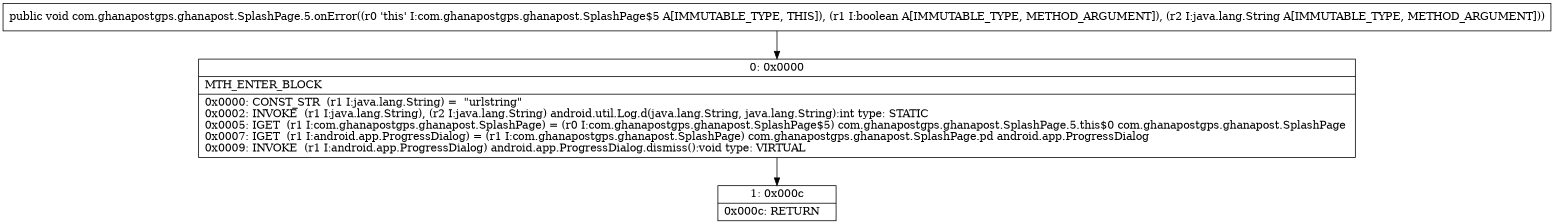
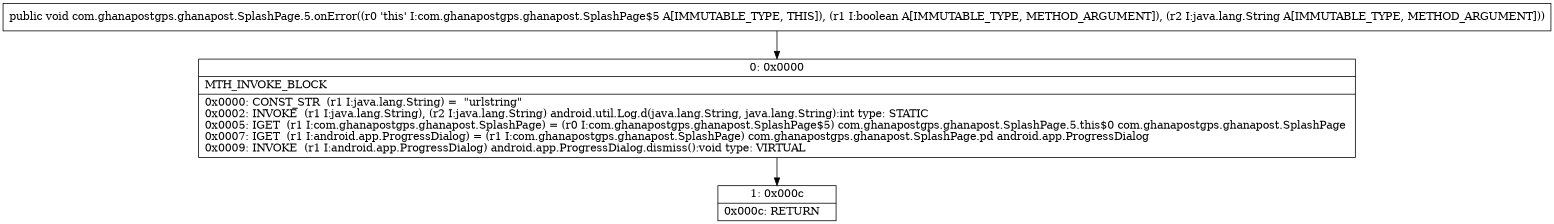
node "0: 0x0000": text "MTH_ENTER_BLOCK" -> "MTH_INVOKE_BLOCK"
